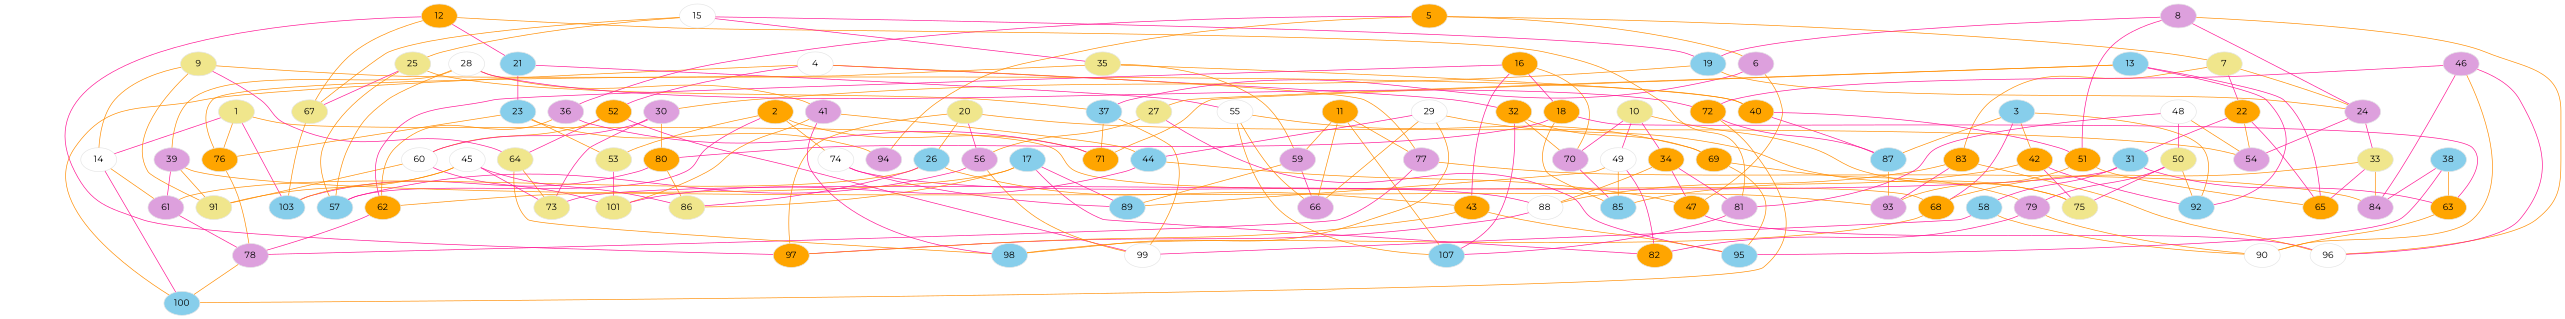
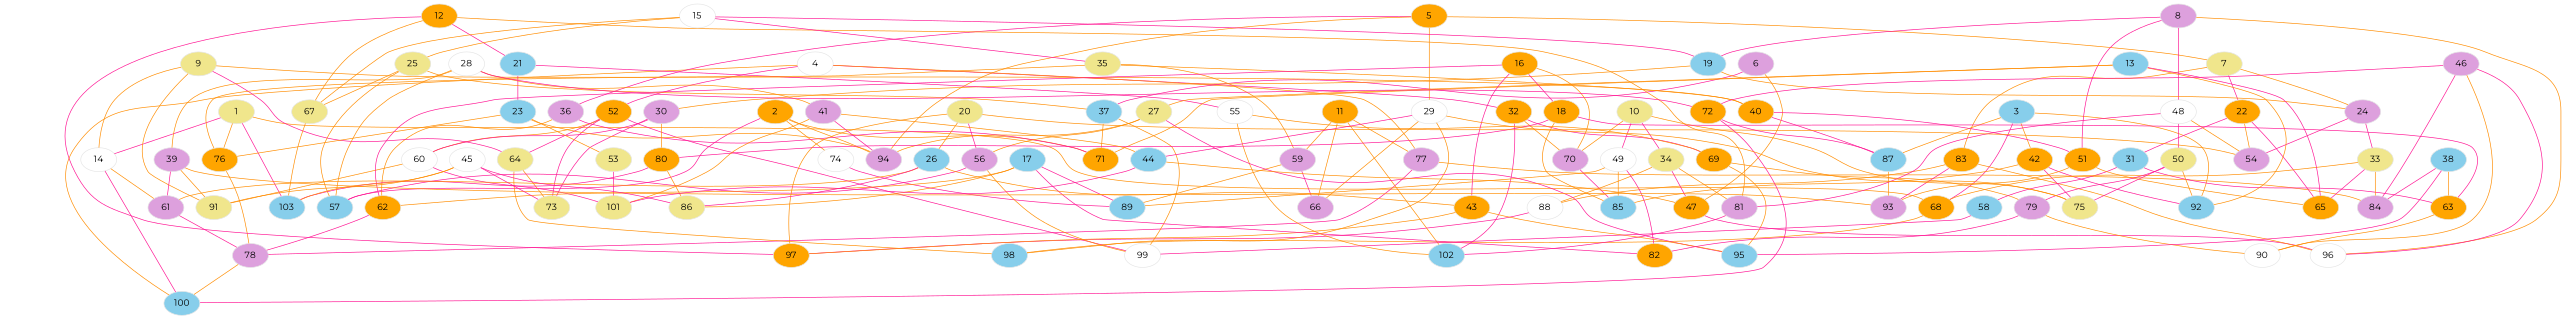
edge "5" -- "6": now "5" -- "29"
edge "8" -- "24": now "8" -- "48"
edge "25" -- "67": color deeppink -> darkorange
edge "13" -- "92": color deeppink -> darkorange
edge "2" -- "53": now "2" -- "94"
edge "27" -- "94": added
edge "32" -- "69": color darkorange -> deeppink
edge "10" -- "70": color deeppink -> darkorange
node "34": fillcolor orange -> khaki
edge "55" -- "66": removed
edge "34" -- "81": color deeppink -> darkorange
edge "31" -- "73": now "52" -- "73"
edge "74" -- "88": removed
edge "41" -- "98": now "41" -- "94"
edge "58" -- "90": removed
node "107": label "107" -> "102"
edge "72" -- "100": color darkorange -> deeppink
